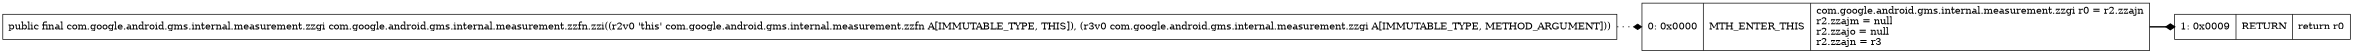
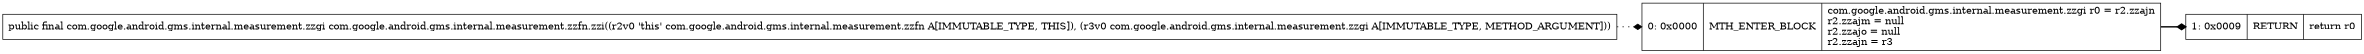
node "0: 0x0000": text "MTH_ENTER_THIS" -> "MTH_ENTER_BLOCK"
